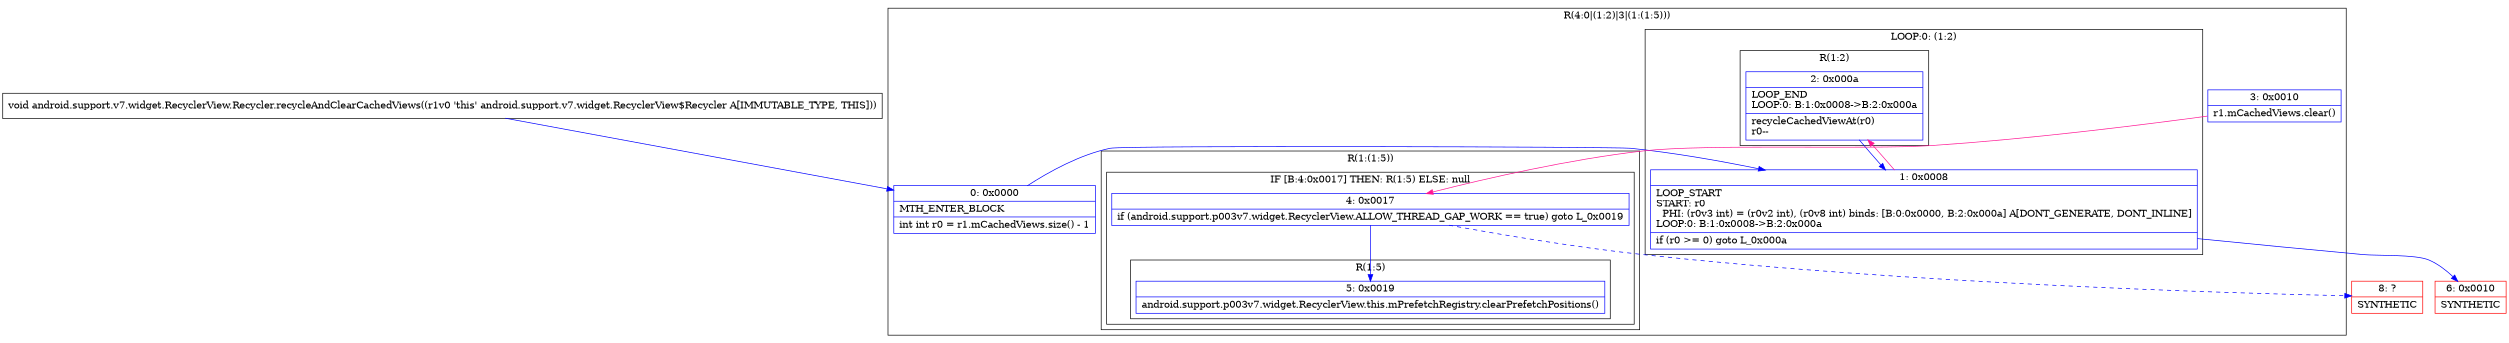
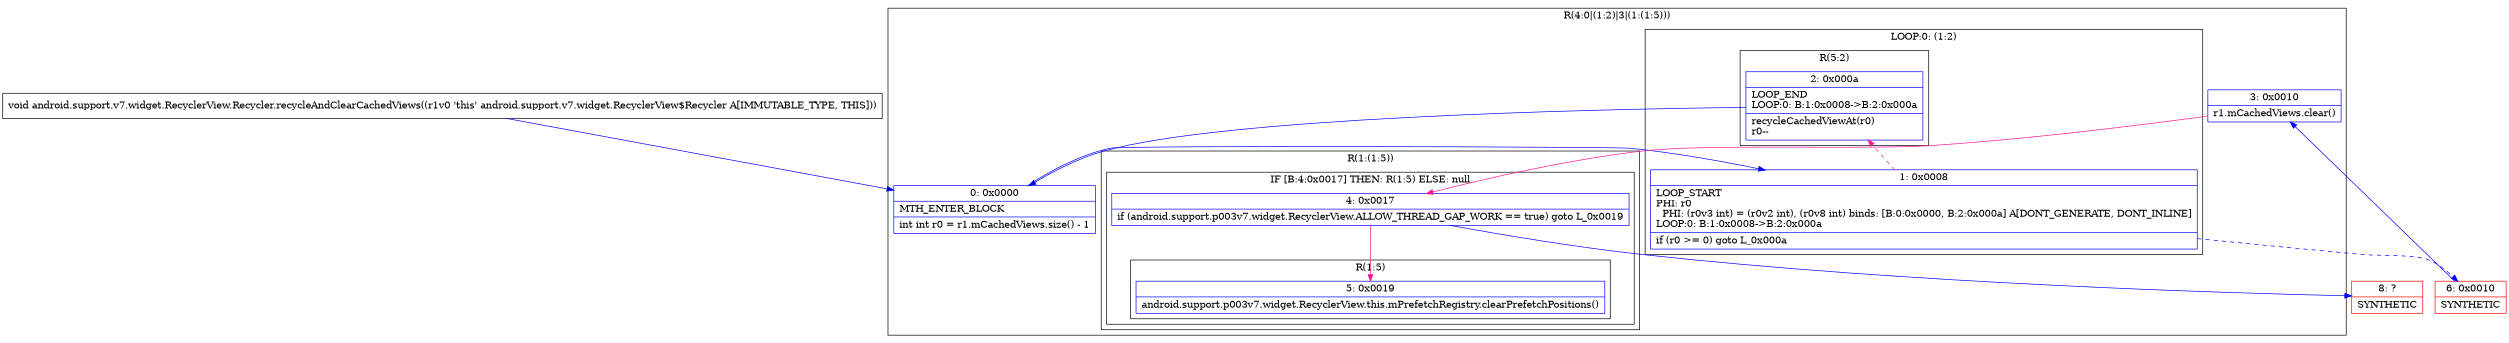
cluster "R(1:2)": label "R(1:2)" -> "R(5:2)"
edge "2: 0x000a" -> "1: 0x0008": now "2: 0x000a" -> "0: 0x0000"
edge "1: 0x0008" -> "2: 0x000a": style solid -> dashed
node "1: 0x0008": text "START: r0" -> "PHI: r0"
edge "6: 0x0010" -> "3: 0x0010": added
edge "4: 0x0017" -> "5: 0x0019": color blue -> deeppink
edge "1: 0x0008" -> "6: 0x0010": style solid -> dashed
edge "4: 0x0017" -> "8: ?": style dashed -> solid
